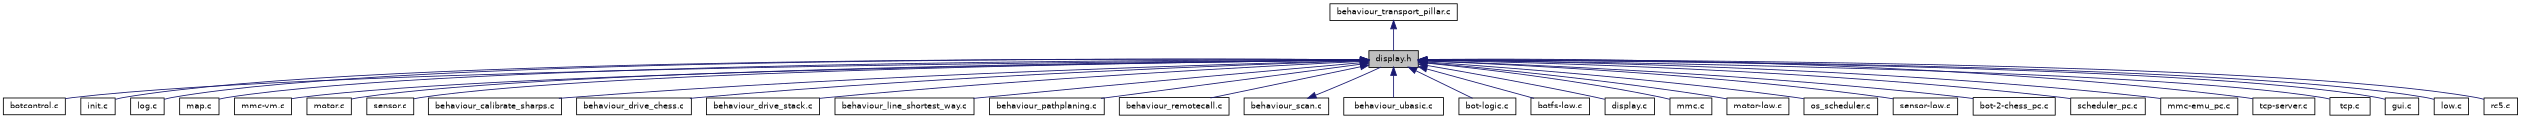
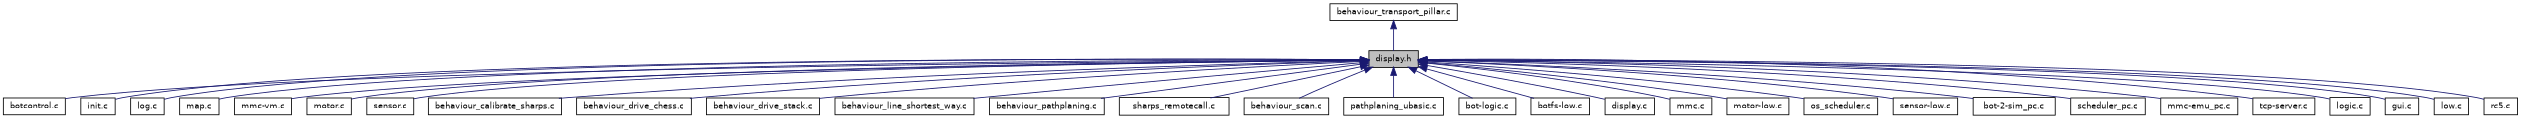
edge "display.h" -> "behaviour_scan.c": reversed
node "behaviour_remotecall.c": label "behaviour_remotecall.c" -> "sharps_remotecall.c"
node "behaviour_ubasic.c": label "behaviour_ubasic.c" -> "pathplaning_ubasic.c"
node "bot-2-chess_pc.c": label "bot-2-chess_pc.c" -> "bot-2-sim_pc.c"
node "tcp.c": label "tcp.c" -> "logic.c"
